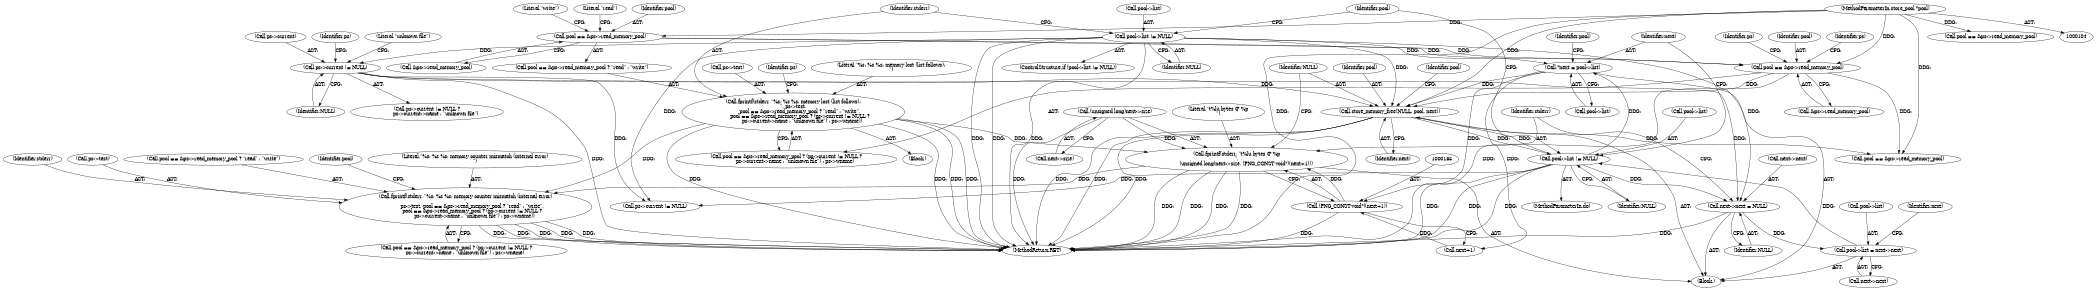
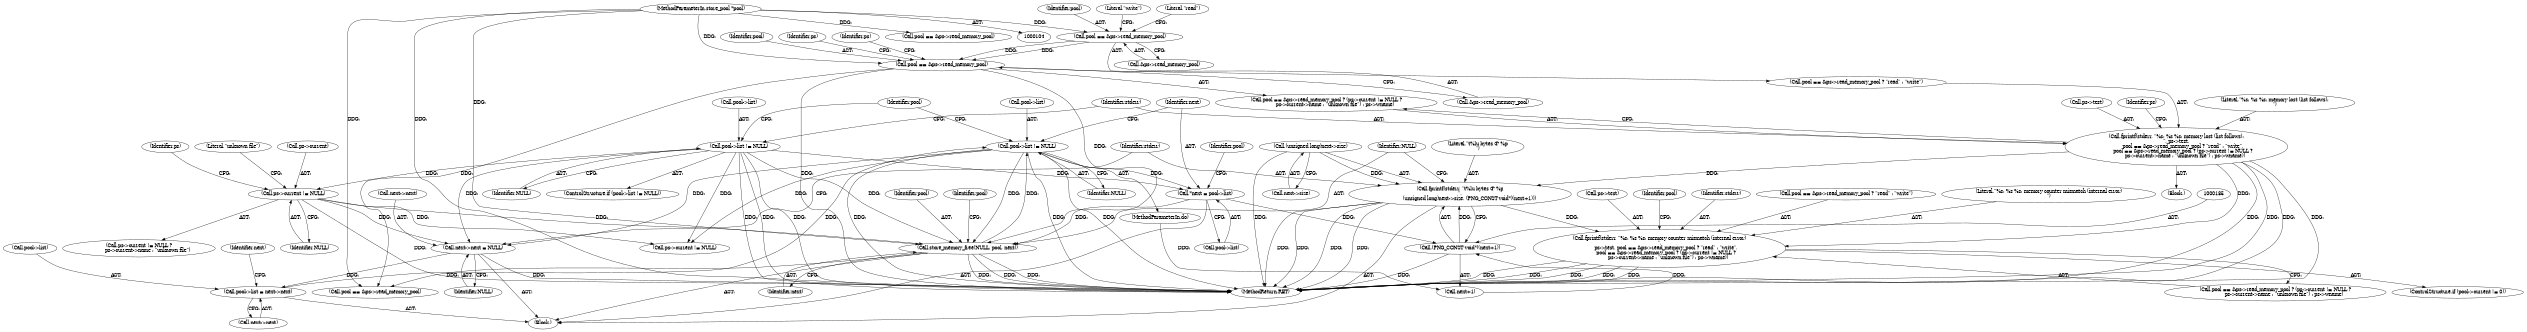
edge "(Call,*next = pool->list)" -> "(Call,next+1)": now "(MethodParameterIn,do)" -> "(Call,next+1)"
edge "(Call,(PNG_CONST void*)(next+1))" -> "(Call,next+1)": label "CFG: " -> "AST: "
node "(ControlStructure,if (pool->current != 0))": added
